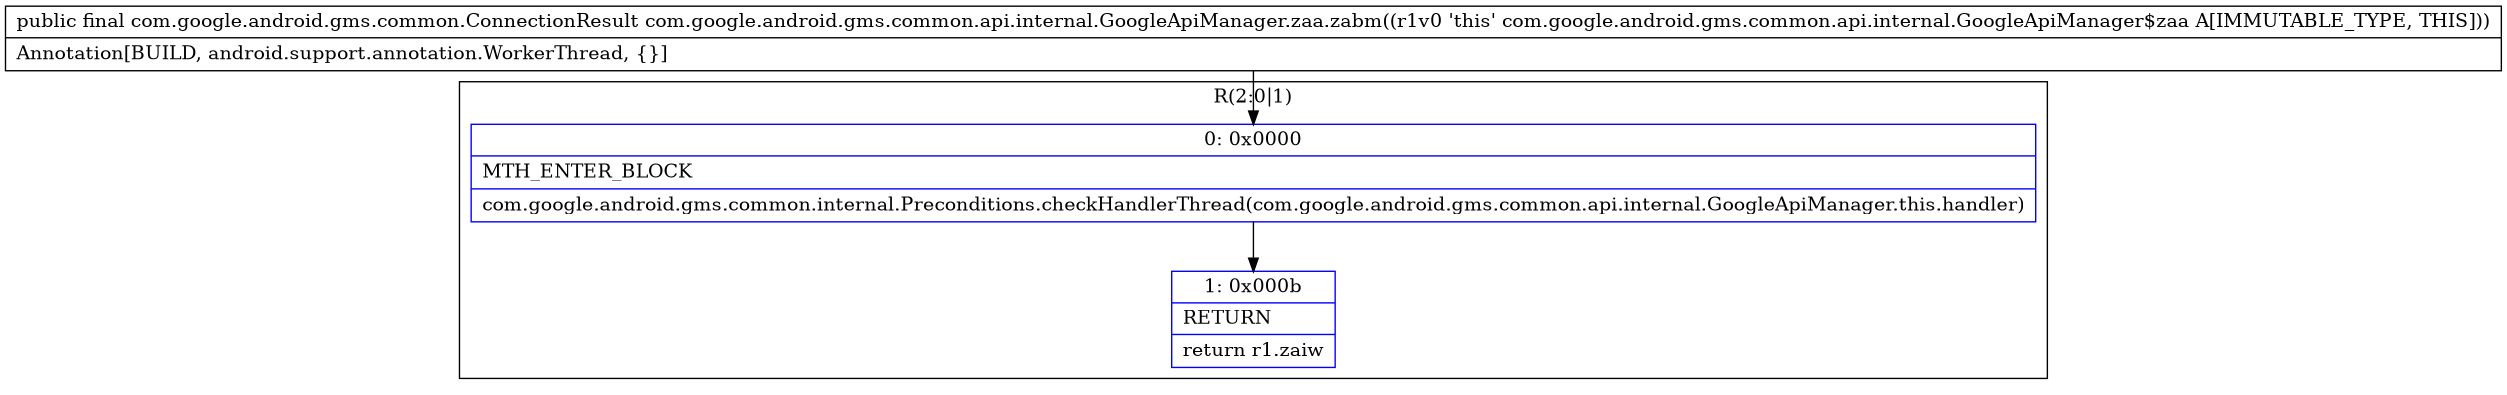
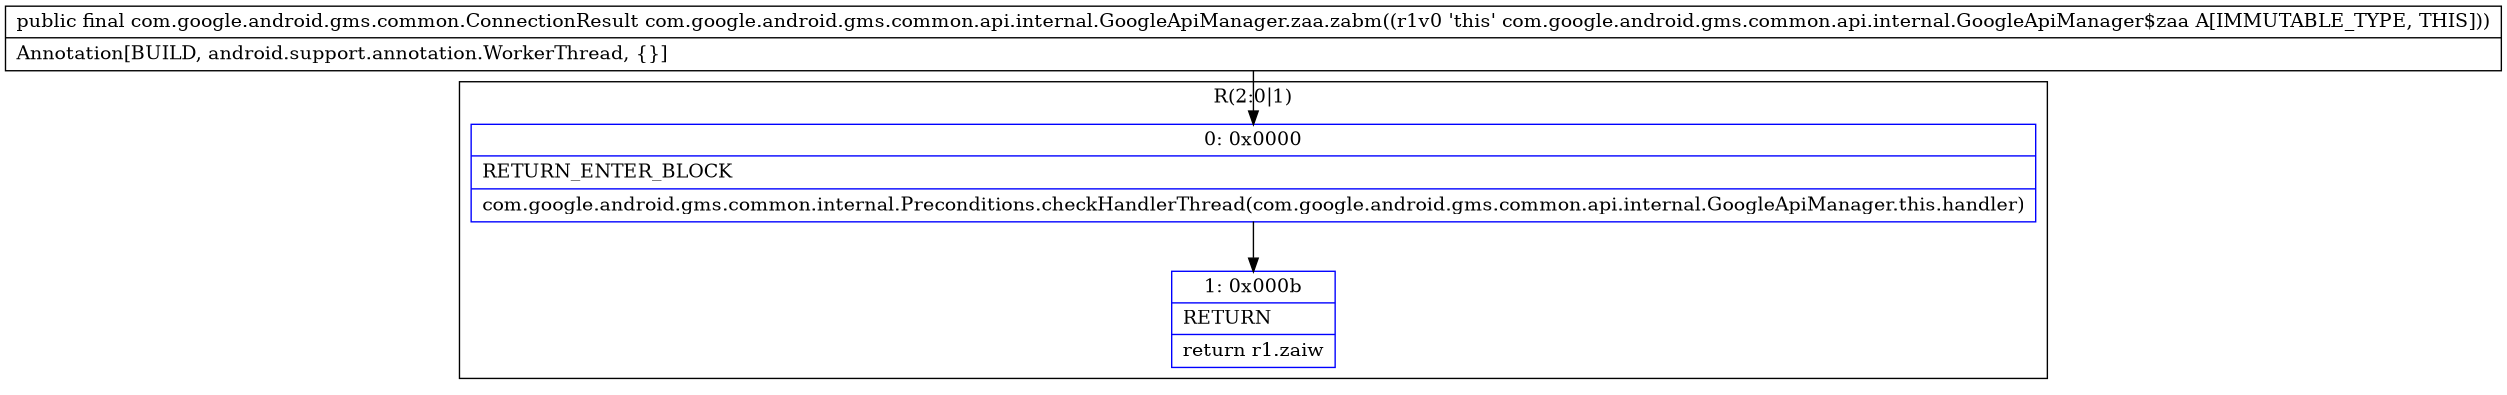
node "0: 0x0000": text "MTH_ENTER_BLOCK" -> "RETURN_ENTER_BLOCK"
